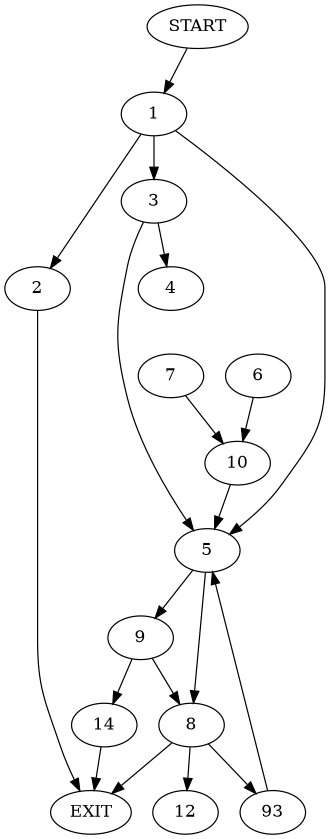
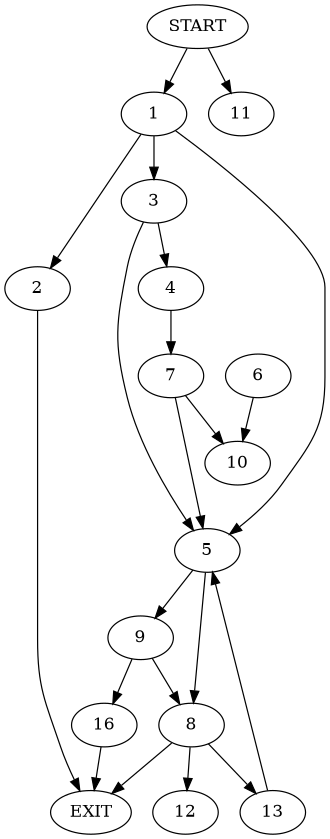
node "11": added
edge "4" -> "7": added
edge "10" -> "5": now "7" -> "5"
node "14": label "14" -> "16"
node "93": label "93" -> "13"
